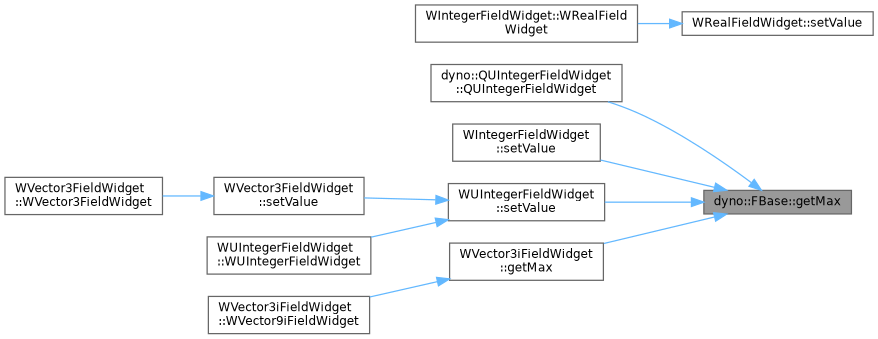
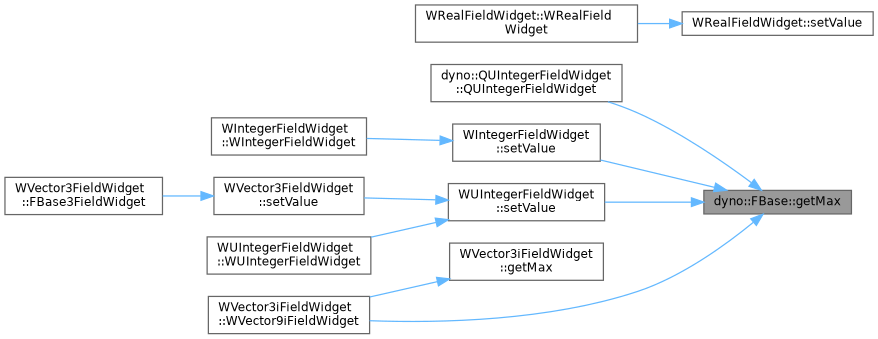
node "WIntegerFieldWidget::WRealField Widget": label "WIntegerFieldWidget::WRealField Widget" -> "WRealFieldWidget::WRealField Widget"
node "WIntegerFieldWidget ::WIntegerFieldWidget": added
node "WVector3FieldWidget ::WVector3FieldWidget": label "WVector3FieldWidget ::WVector3FieldWidget" -> "WVector3FieldWidget ::FBase3FieldWidget"
edge "WVector3iFieldWidget ::getMax" -> "dyno::FBase::getMax": now "WVector3iFieldWidget ::WVector9iFieldWidget" -> "dyno::FBase::getMax"
